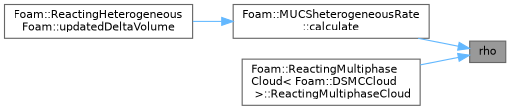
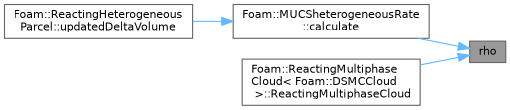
node "Foam::ReactingHeterogeneous Foam::updatedDeltaVolume": label "Foam::ReactingHeterogeneous Foam::updatedDeltaVolume" -> "Foam::ReactingHeterogeneous Parcel::updatedDeltaVolume"
